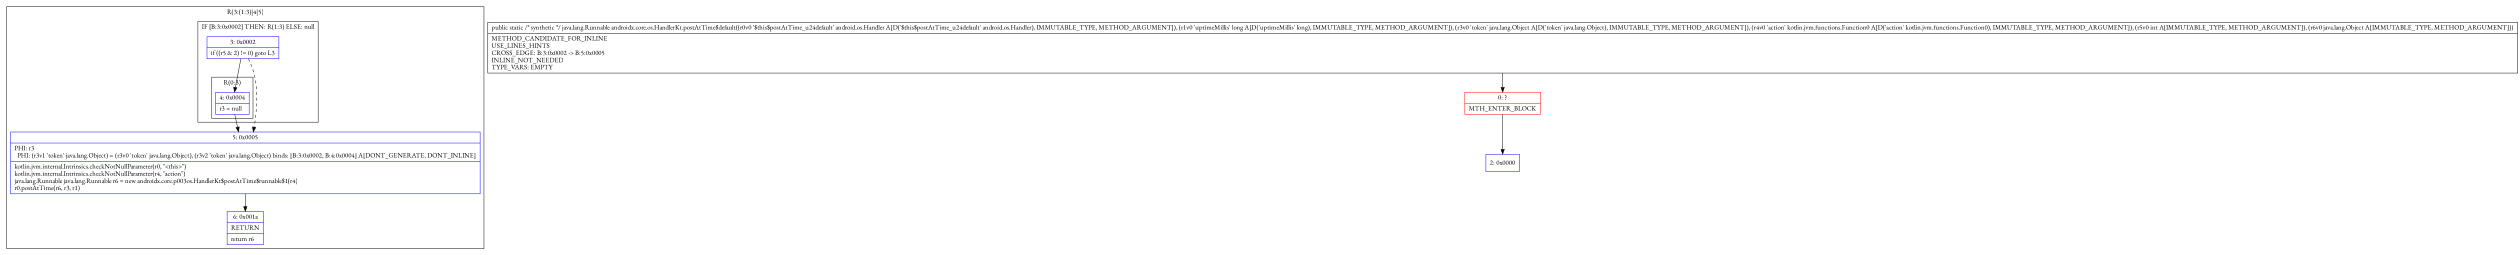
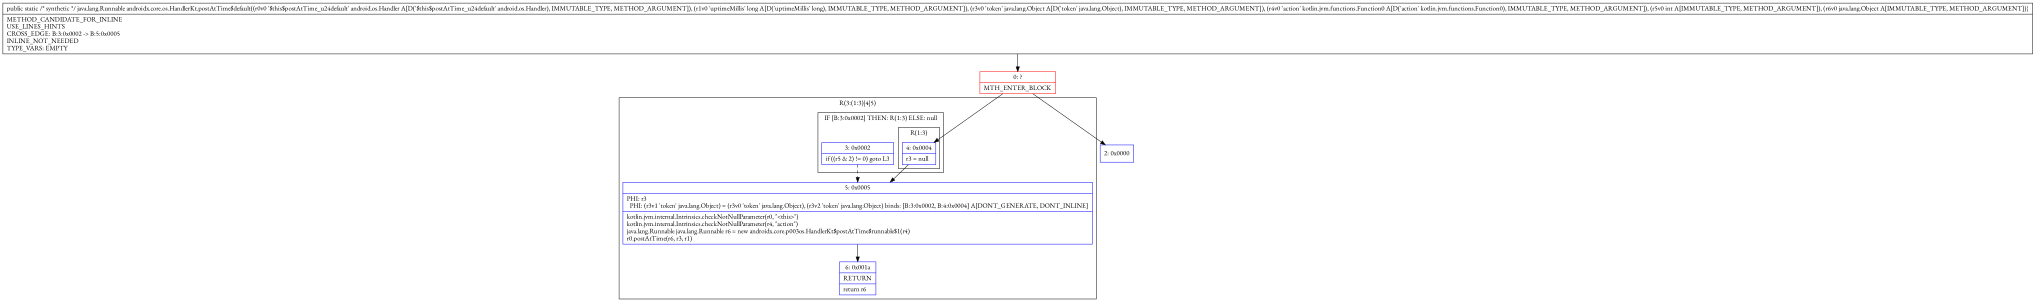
edge "3: 0x0002" -> "4: 0x0004": now "0: ?" -> "4: 0x0004"
cluster "R(0:3)": label "R(0:3)" -> "R(1:3)"
